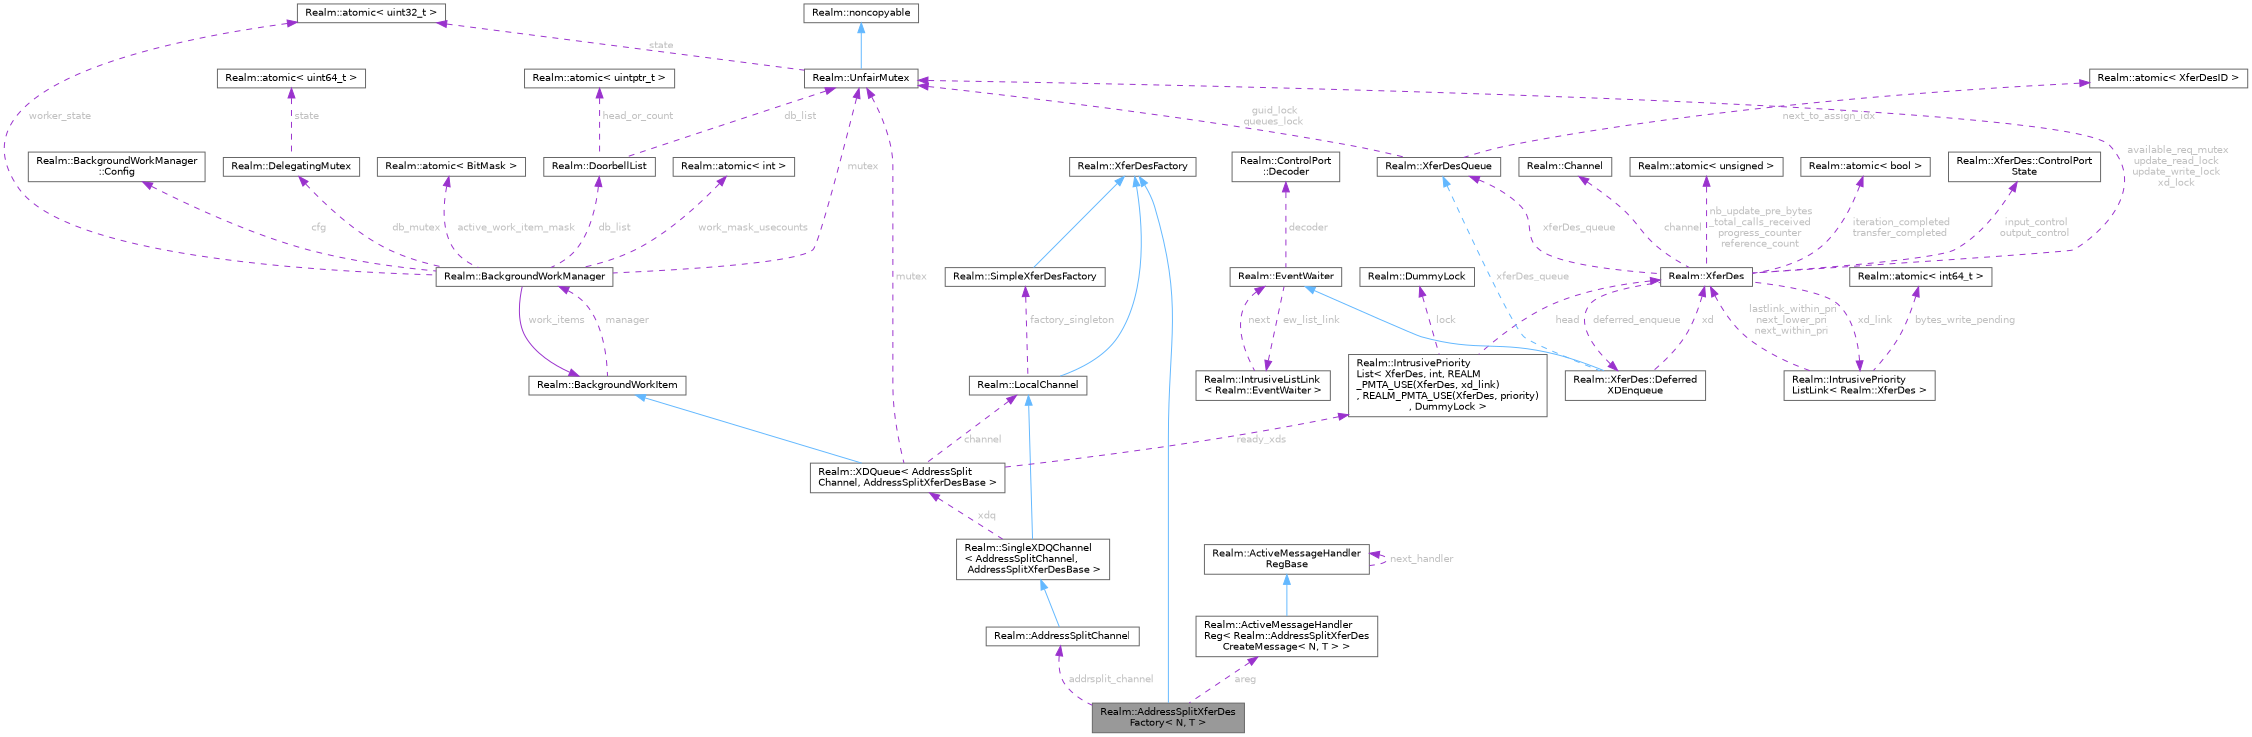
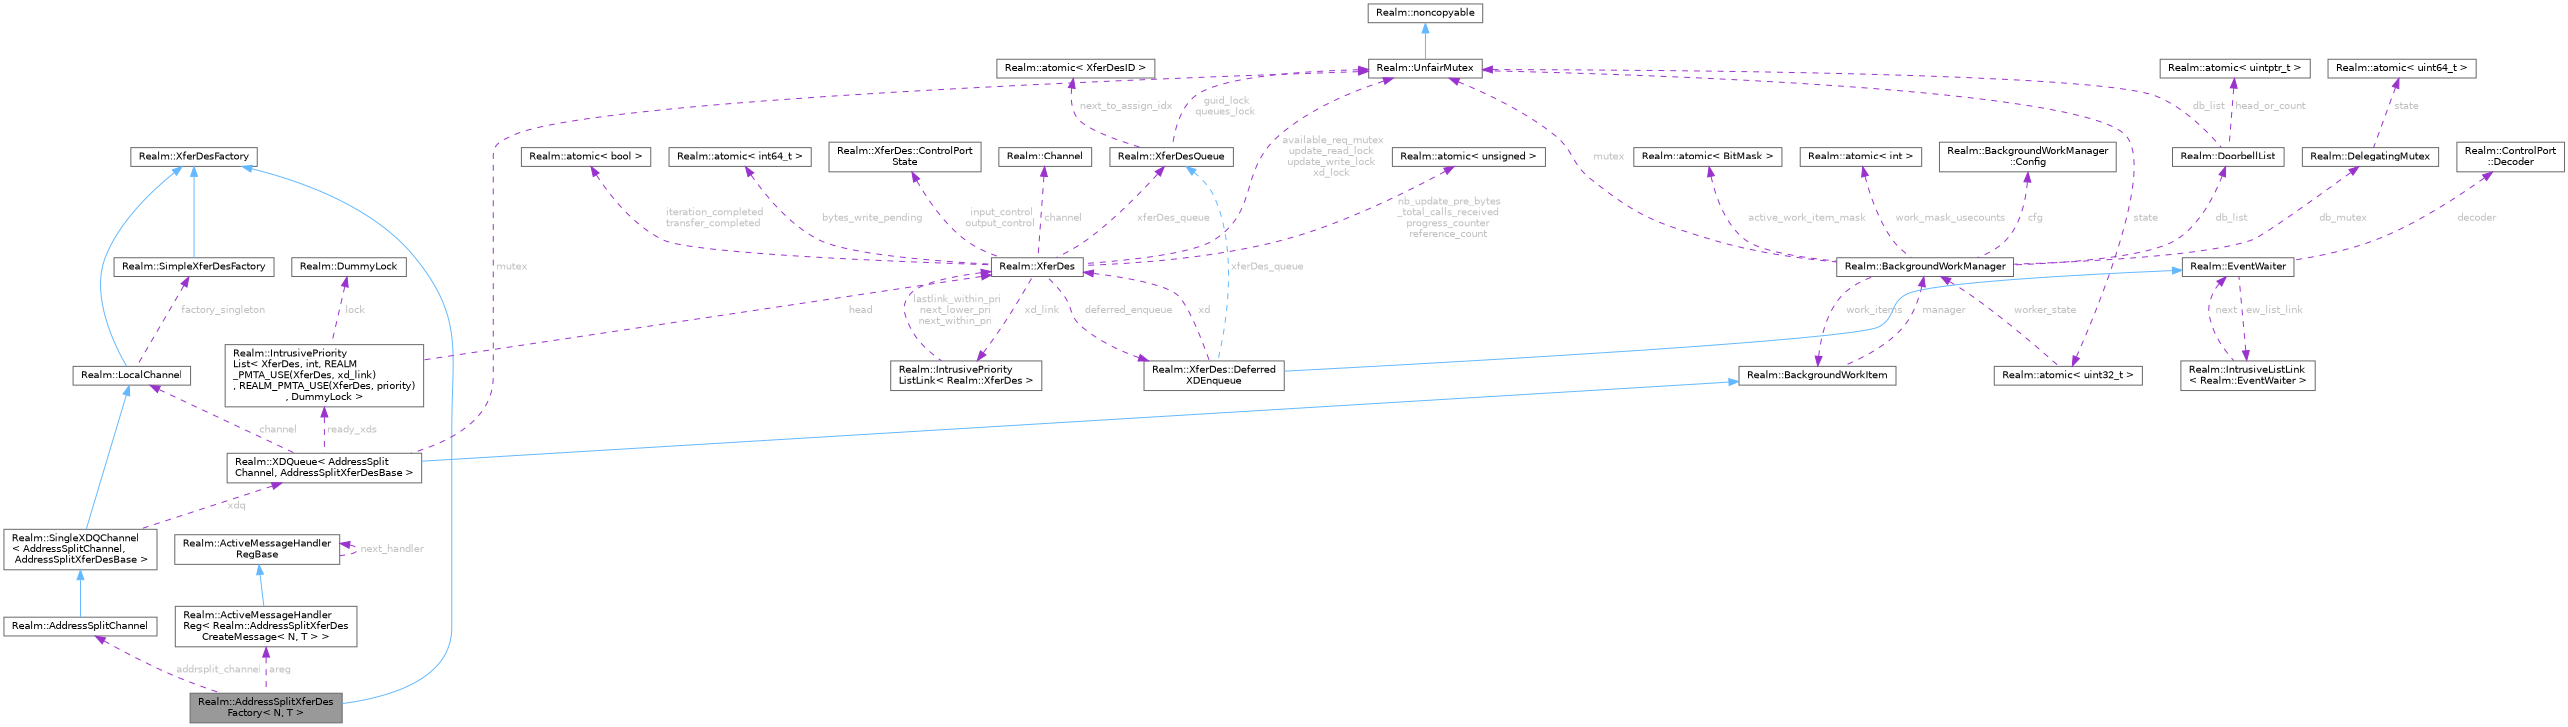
edge "Realm::BackgroundWorkManager" -> "Realm::atomic< uint32_t >": reversed
edge "Realm::IntrusivePriority ListLink< Realm::XferDes >" -> "Realm::atomic< int64_t >": now "Realm::XferDes" -> "Realm::atomic< int64_t >"
edge "Realm::BackgroundWorkManager" -> "Realm::BackgroundWorkItem": style solid -> dashed
